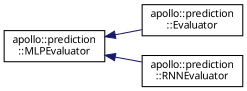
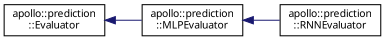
edge "apollo::prediction ::Evaluator" -> "apollo::prediction ::MLPEvaluator": reversed
